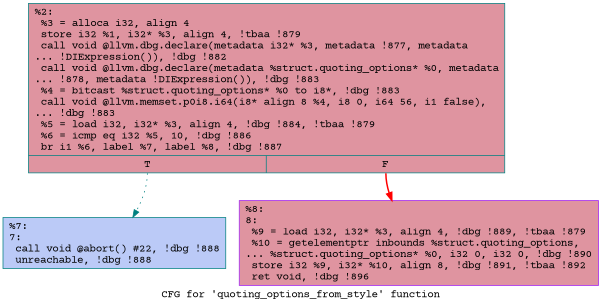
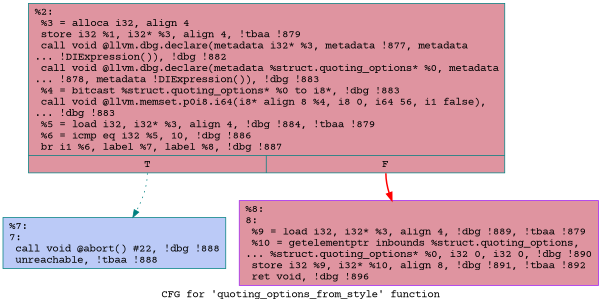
node "%7:": text "unreachable, !dbg !888" -> "unreachable, !tbaa !888"
